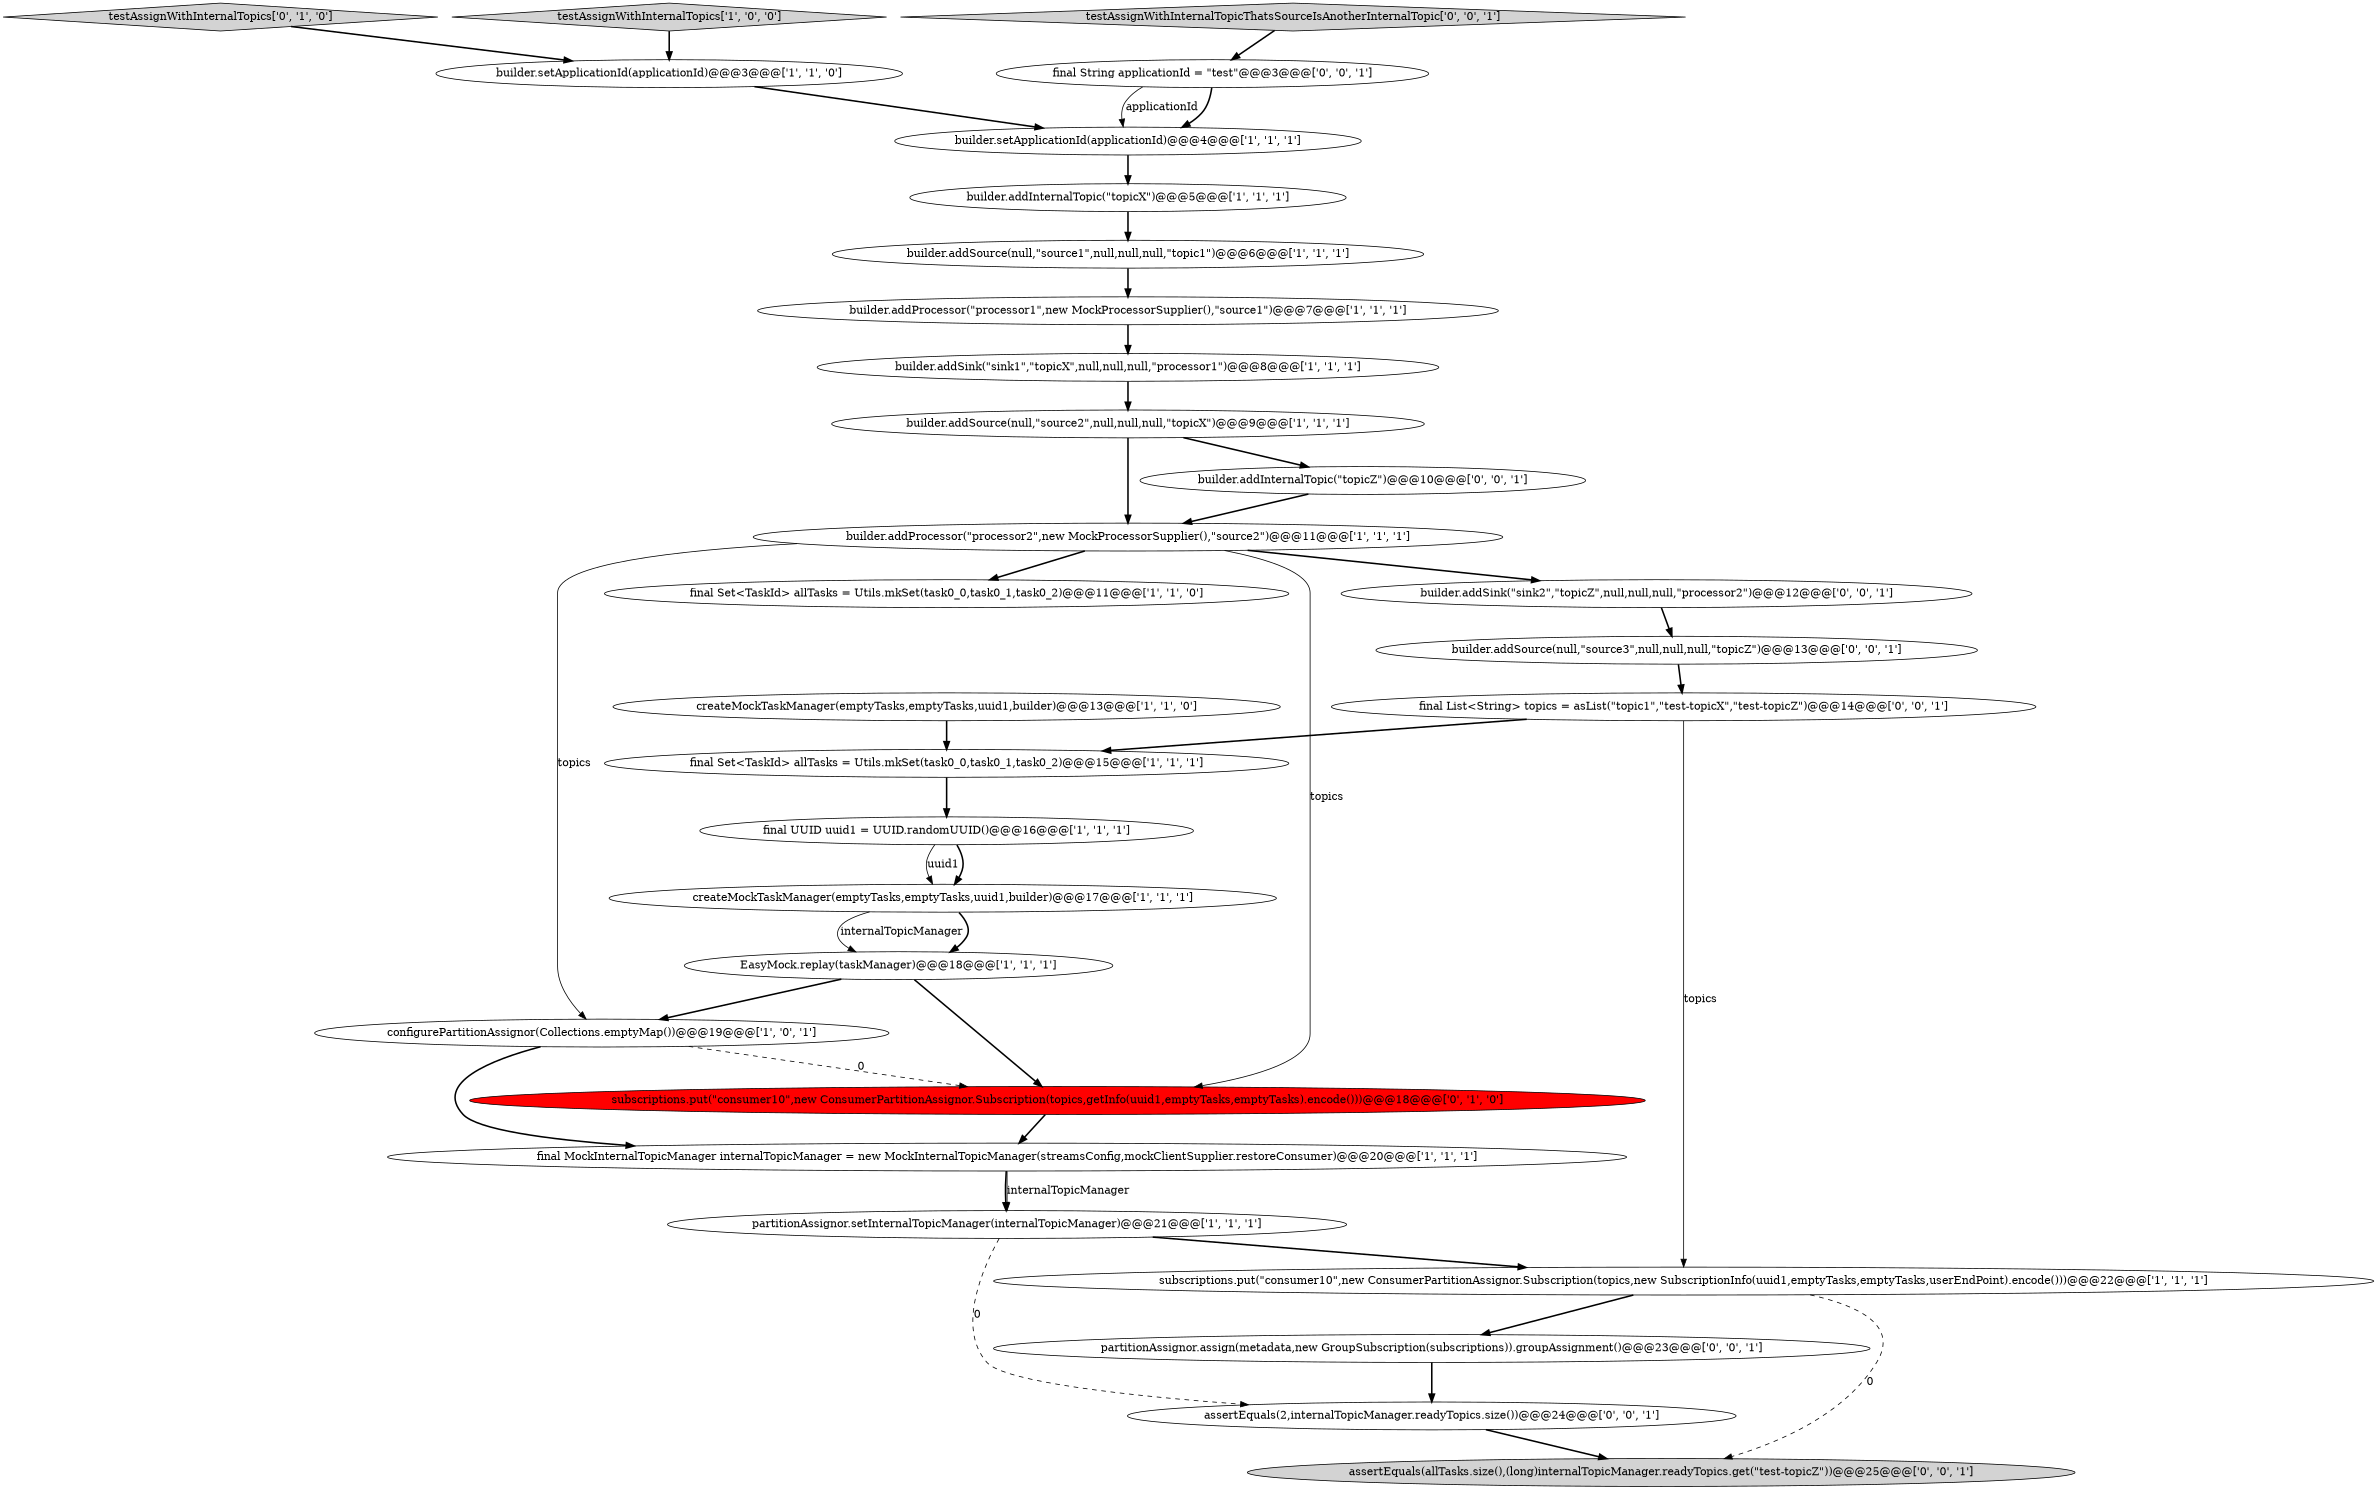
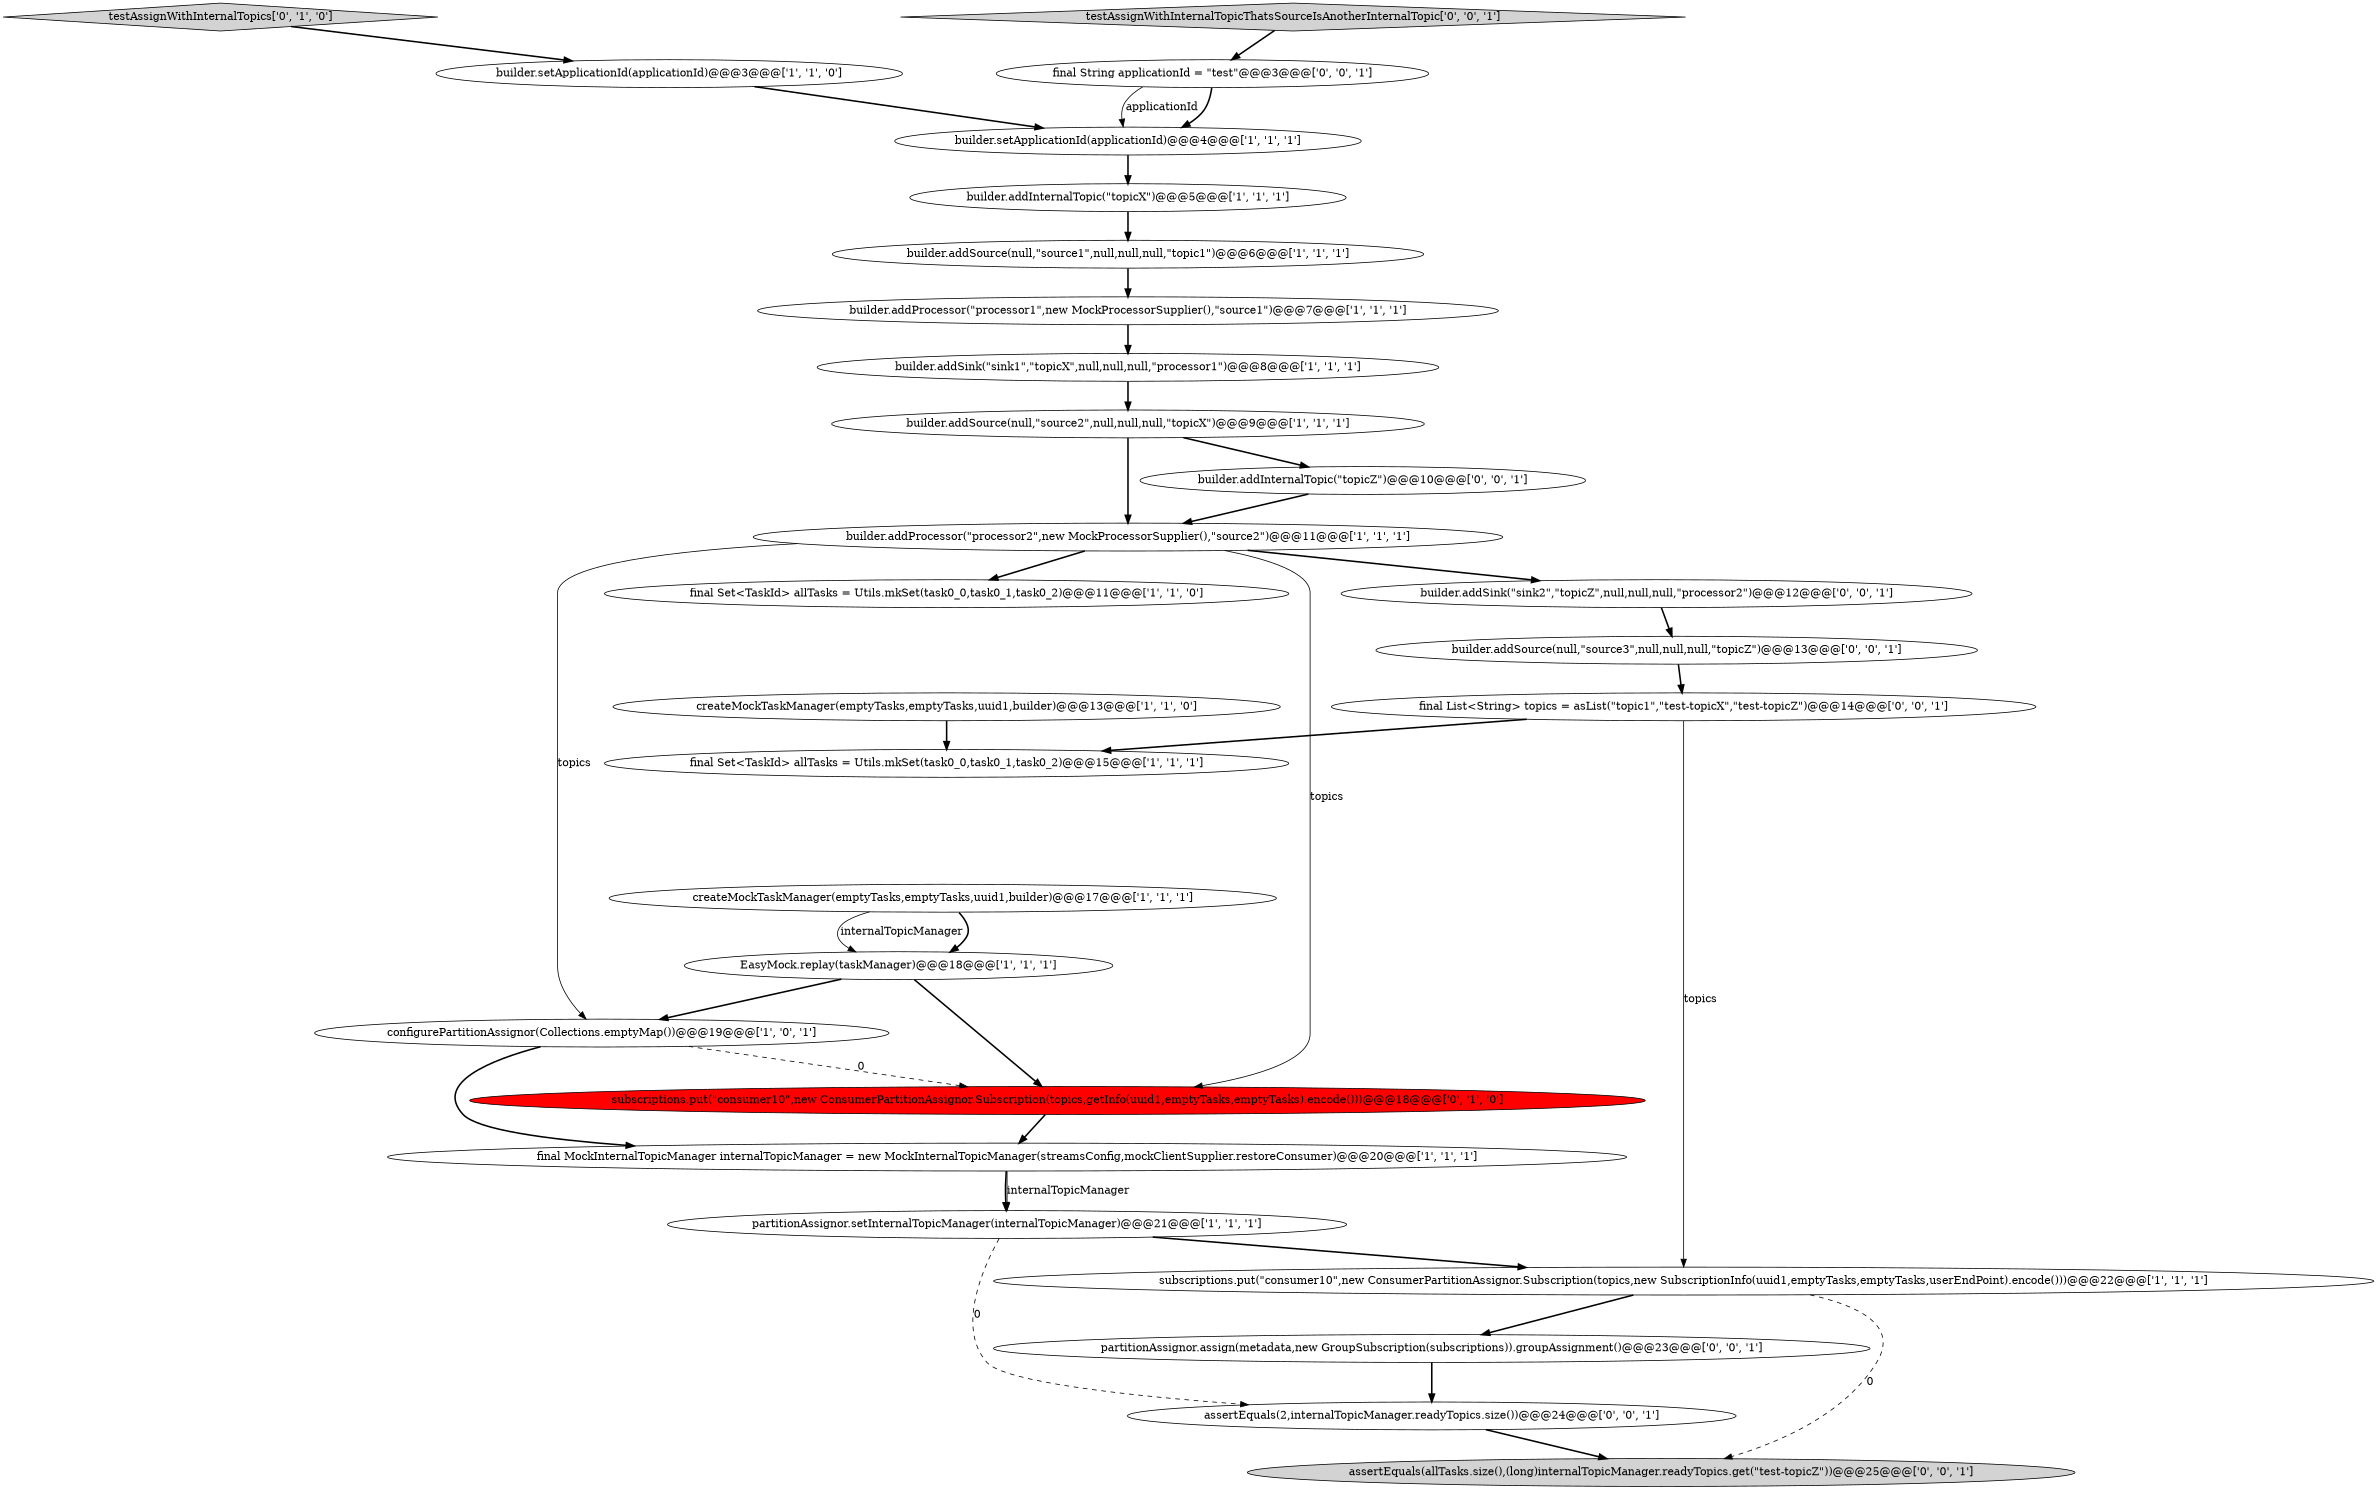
node "testAssignWithInternalTopics['1', '0', '0']": removed
node "final UUID uuid1 = UUID.randomUUID()@@@16@@@['1', '1', '1']": removed
